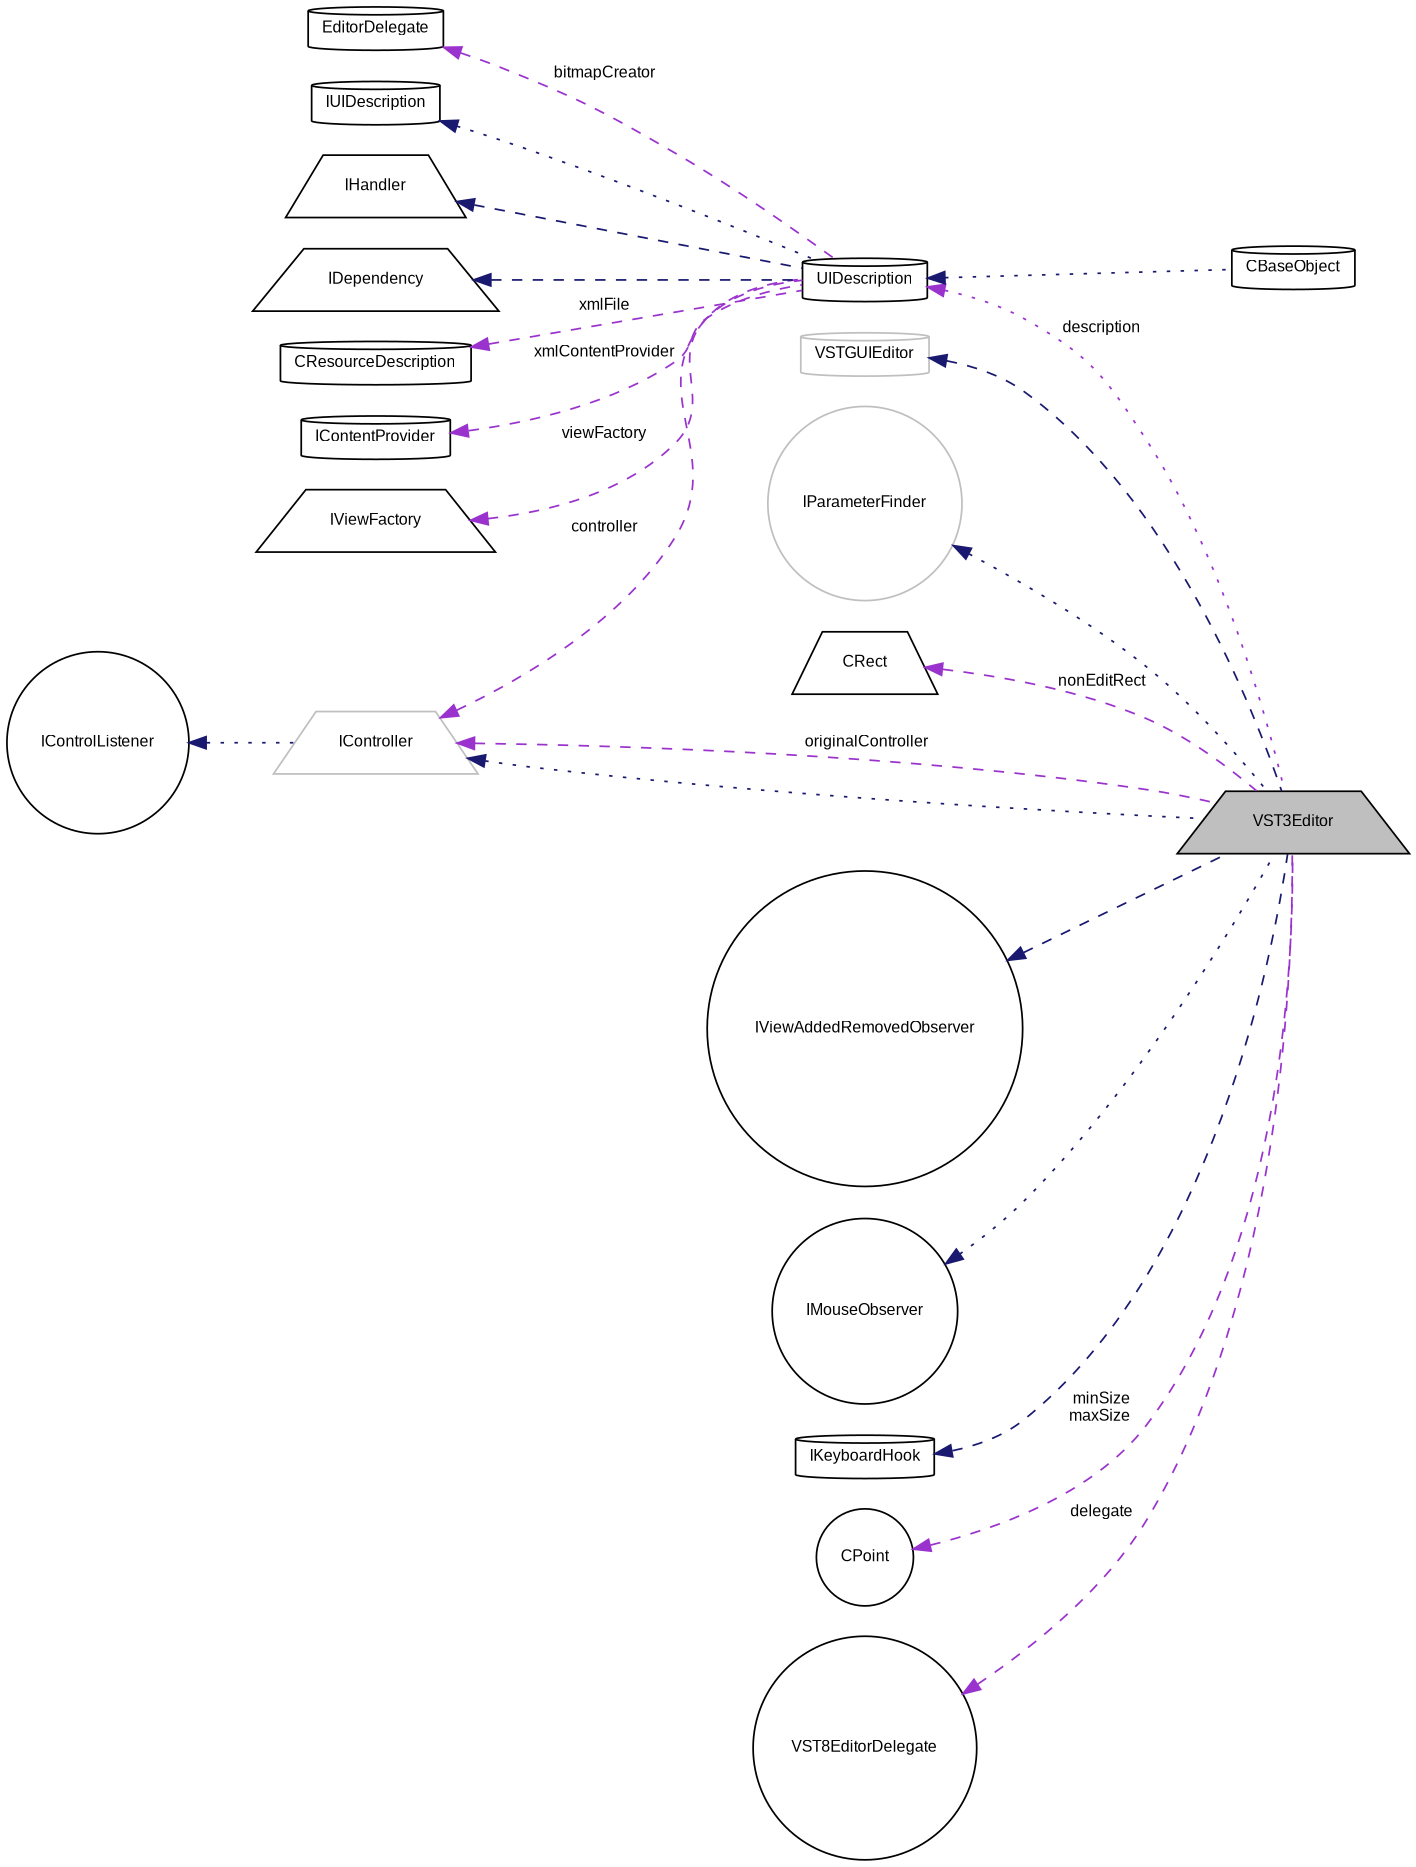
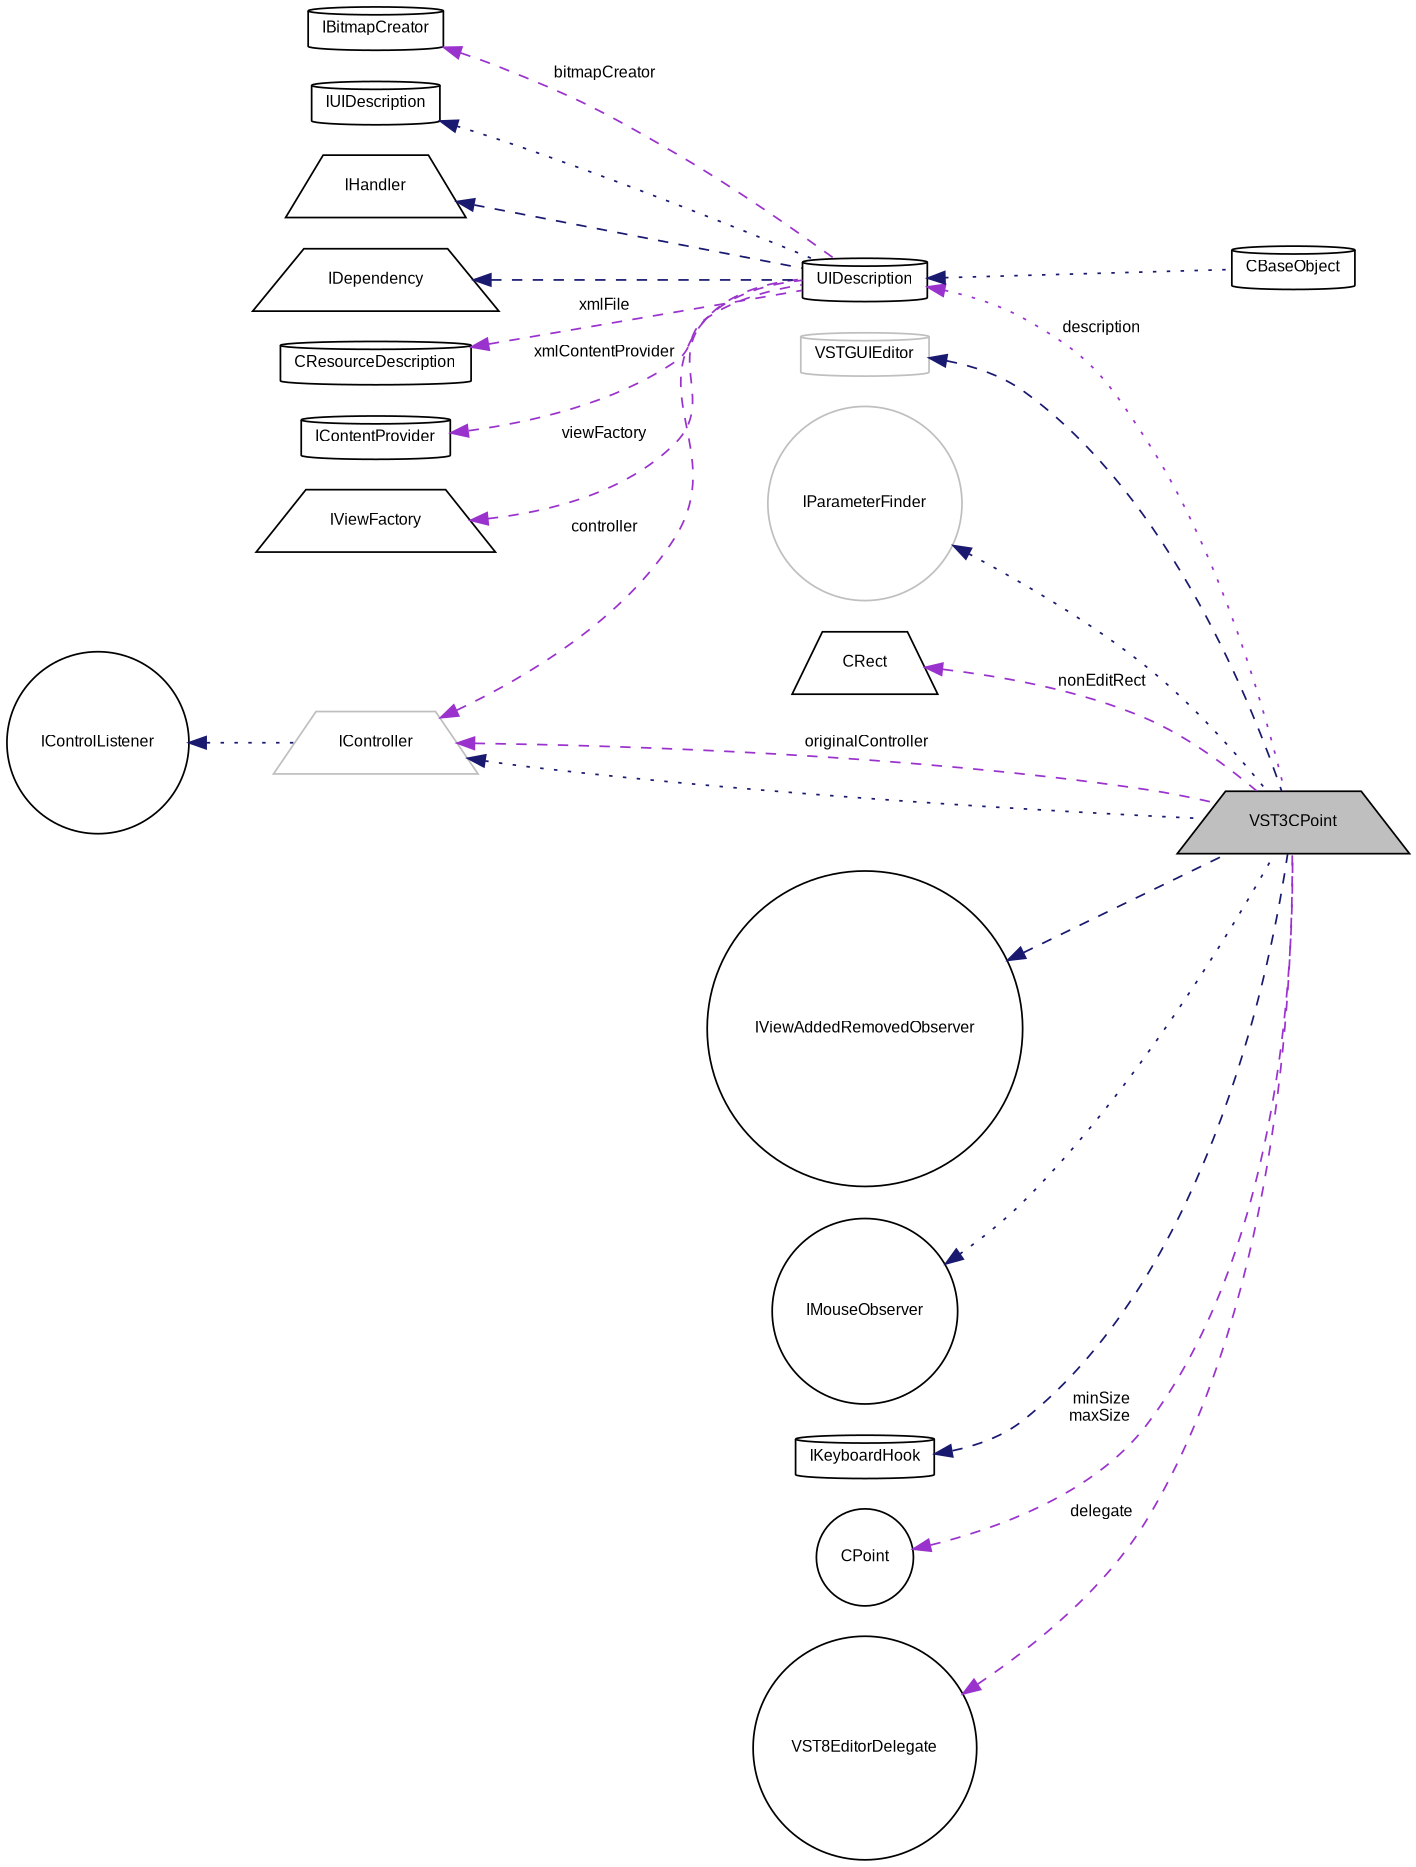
node "EditorDelegate": label "EditorDelegate" -> "IBitmapCreator"
node "VST3Editor": label "VST3Editor" -> "VST3CPoint"
